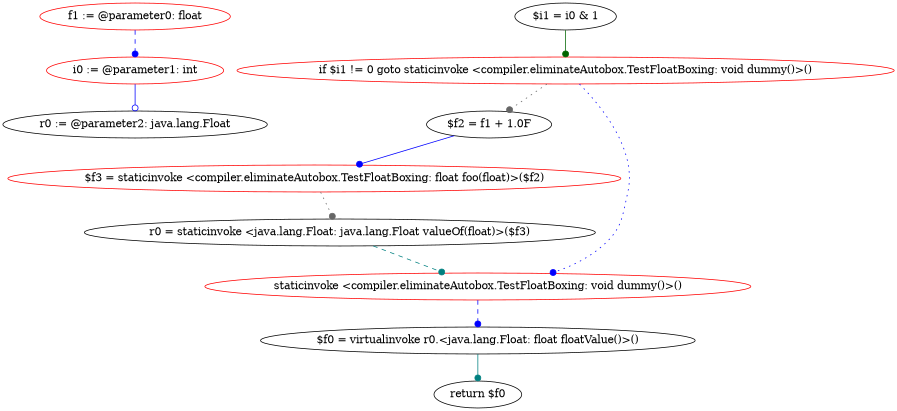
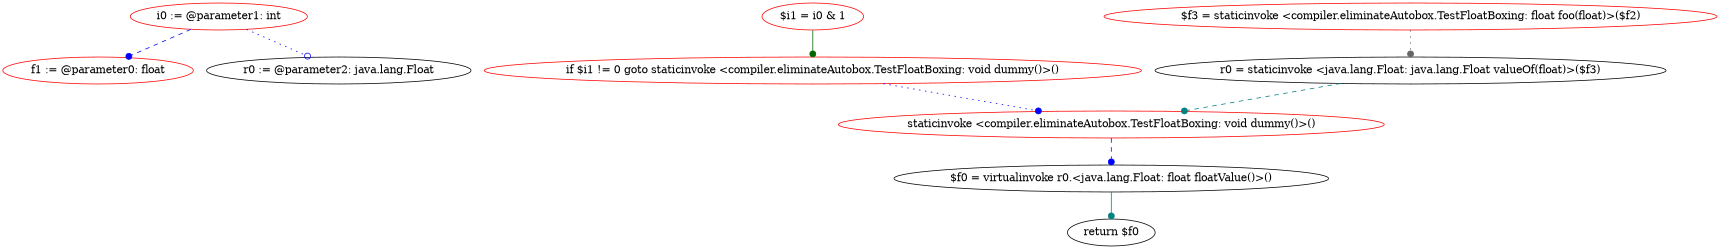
node "$i1 = i0 & 1": color black -> red
edge "f1 := @parameter0: float" -> "i0 := @parameter1: int": reversed
edge "i0 := @parameter1: int" -> "r0 := @parameter2: java.lang.Float": style solid -> dotted
node "$f2 = f1 + 1.0F": removed
